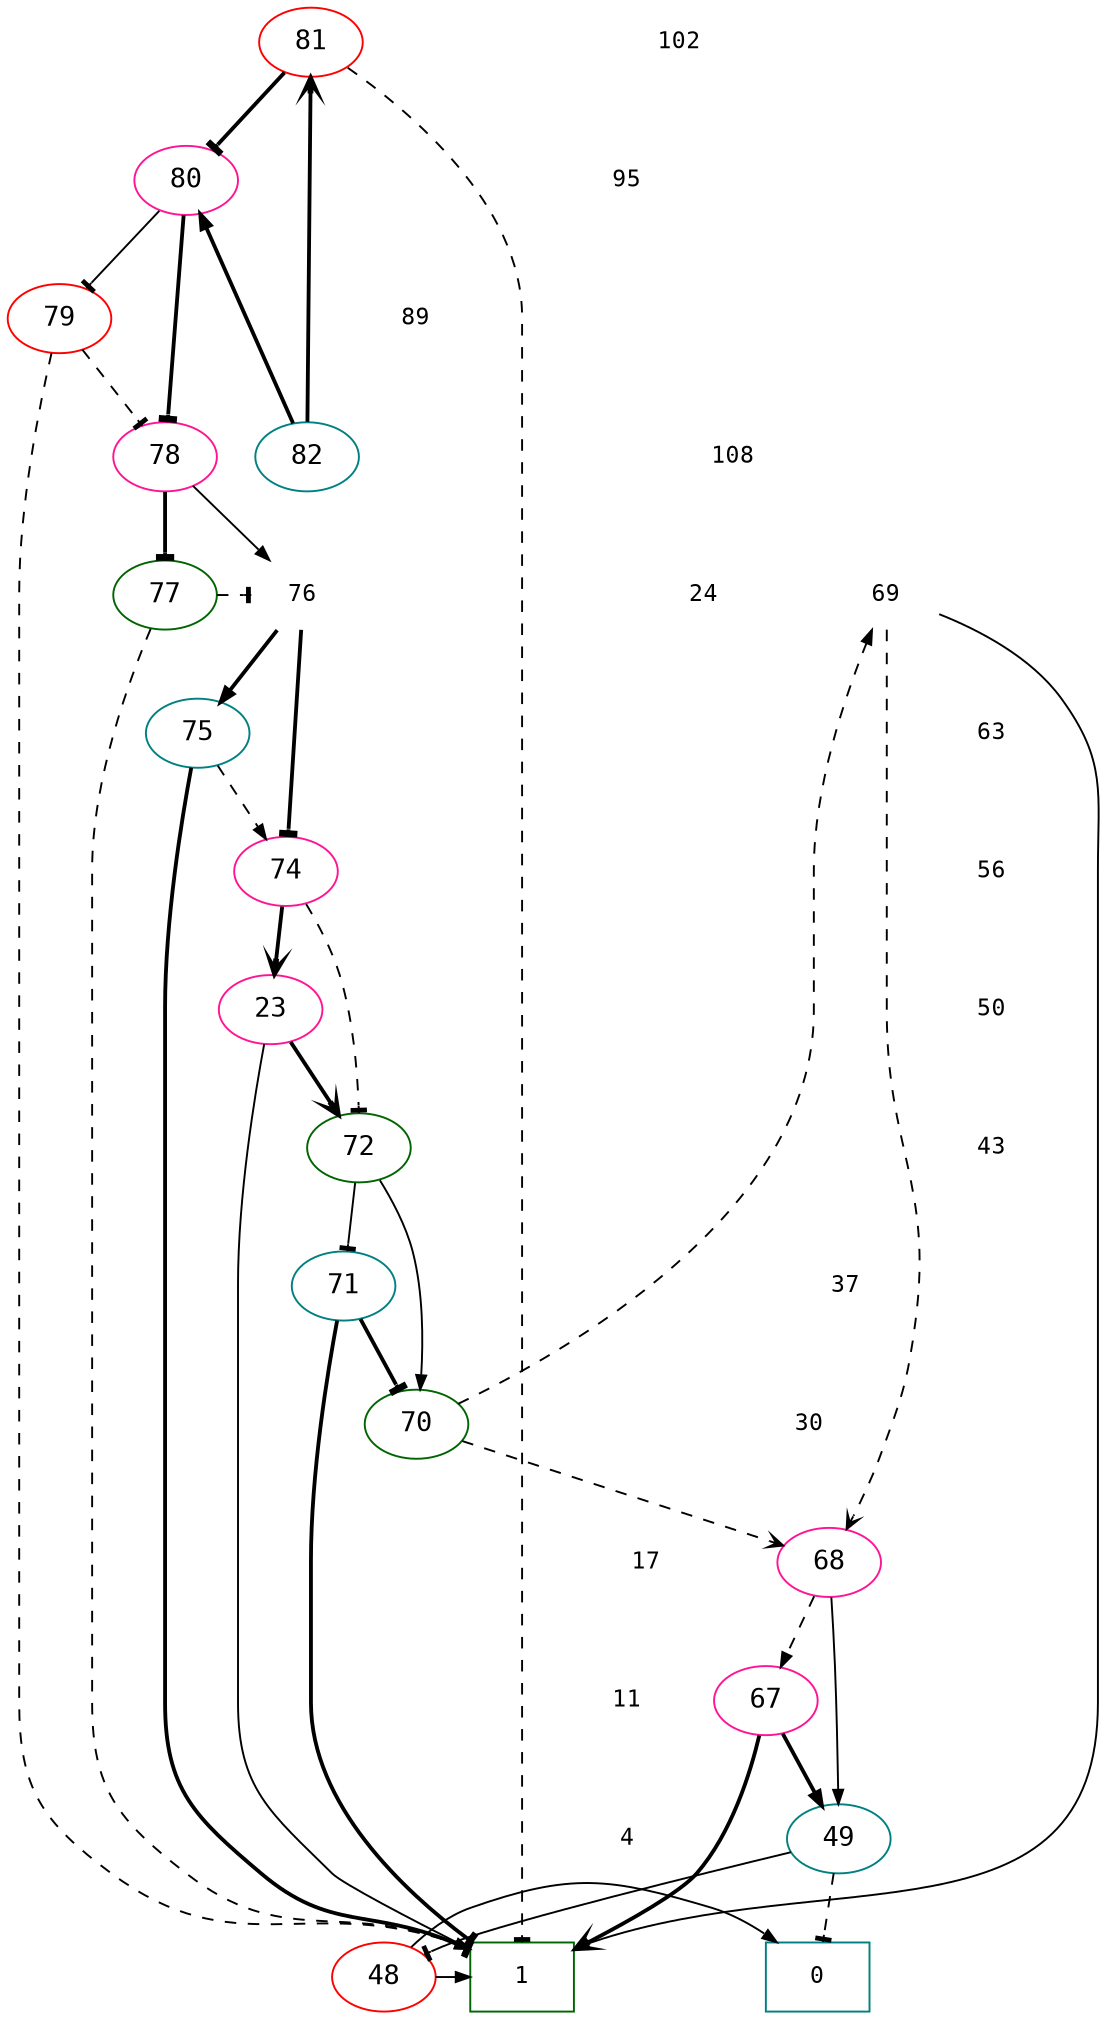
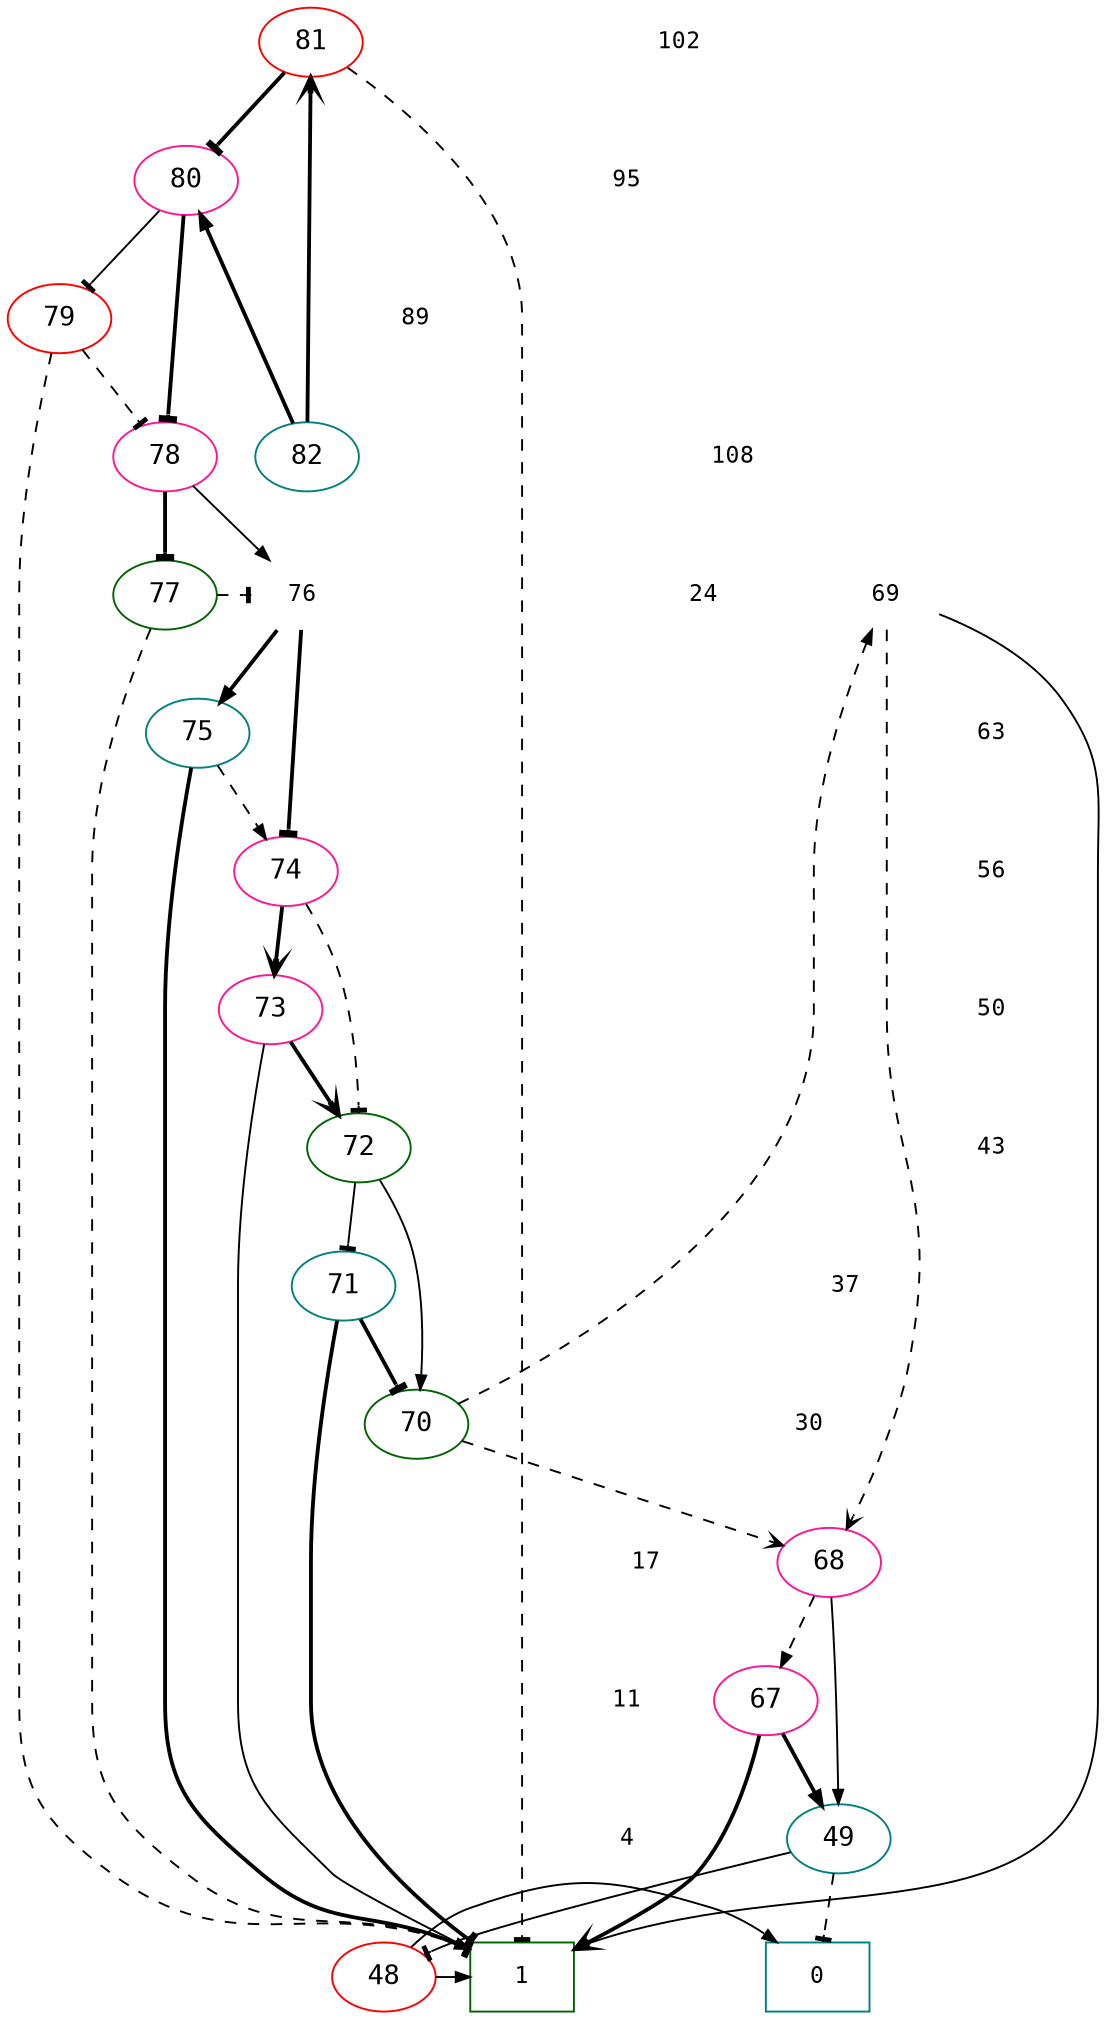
node "23": label "23" -> "73"
